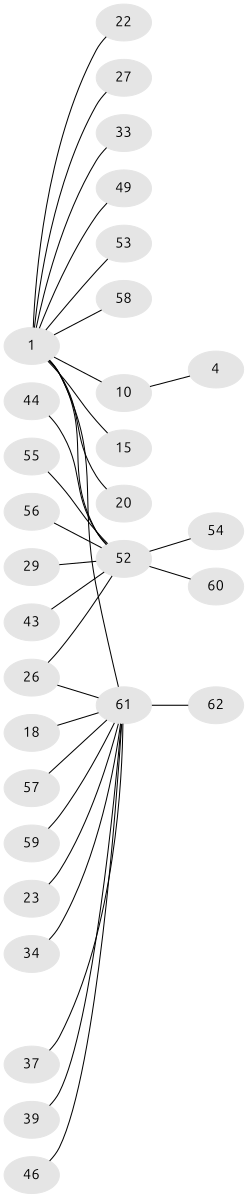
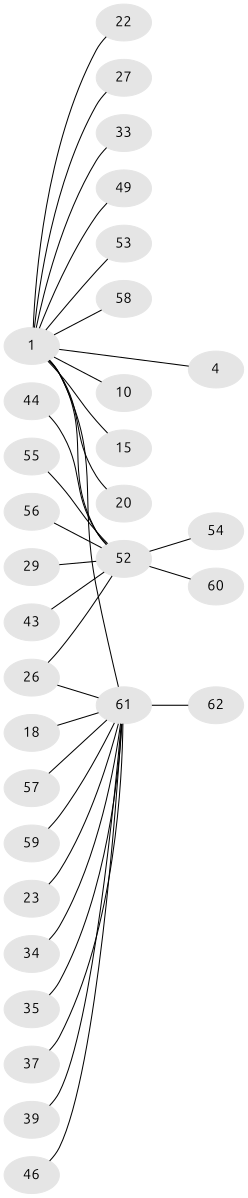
edge "4" -- "10": now "4" -- "1"
node "35": added
